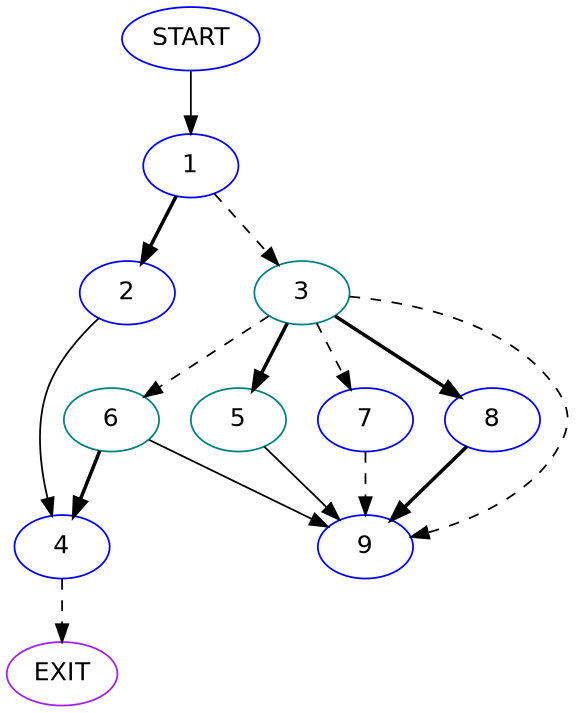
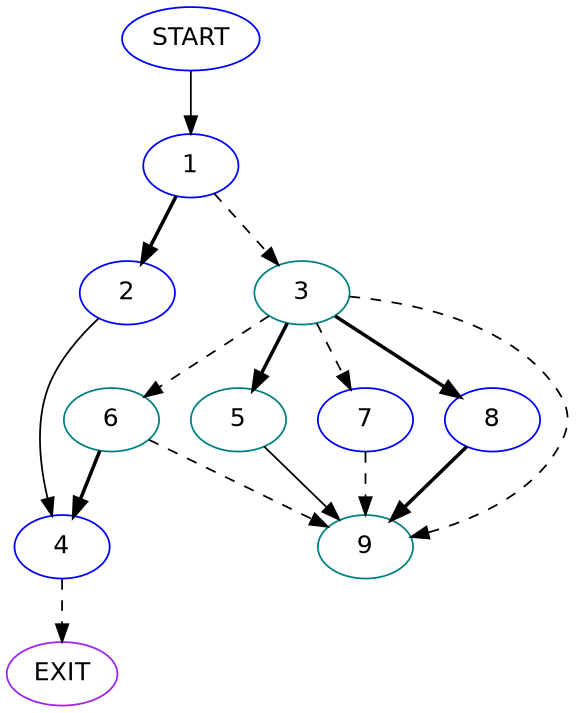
edge "6" -> "9": style solid -> dashed
node "9": color blue -> teal
